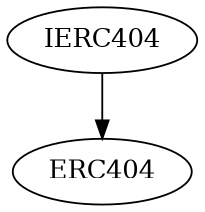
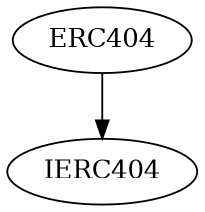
edge "IERC404" -> "ERC404": reversed
